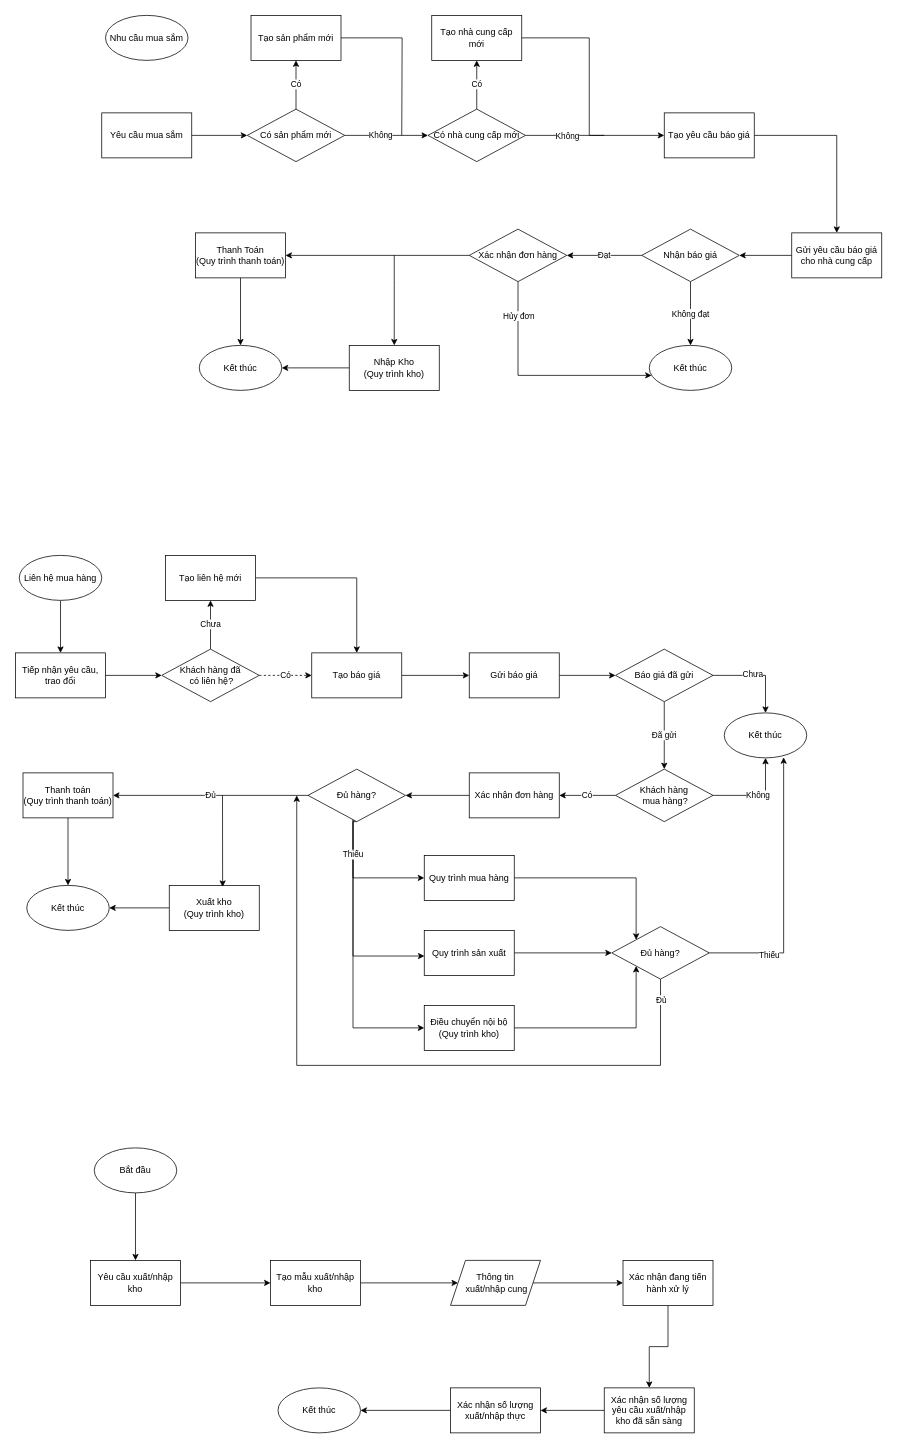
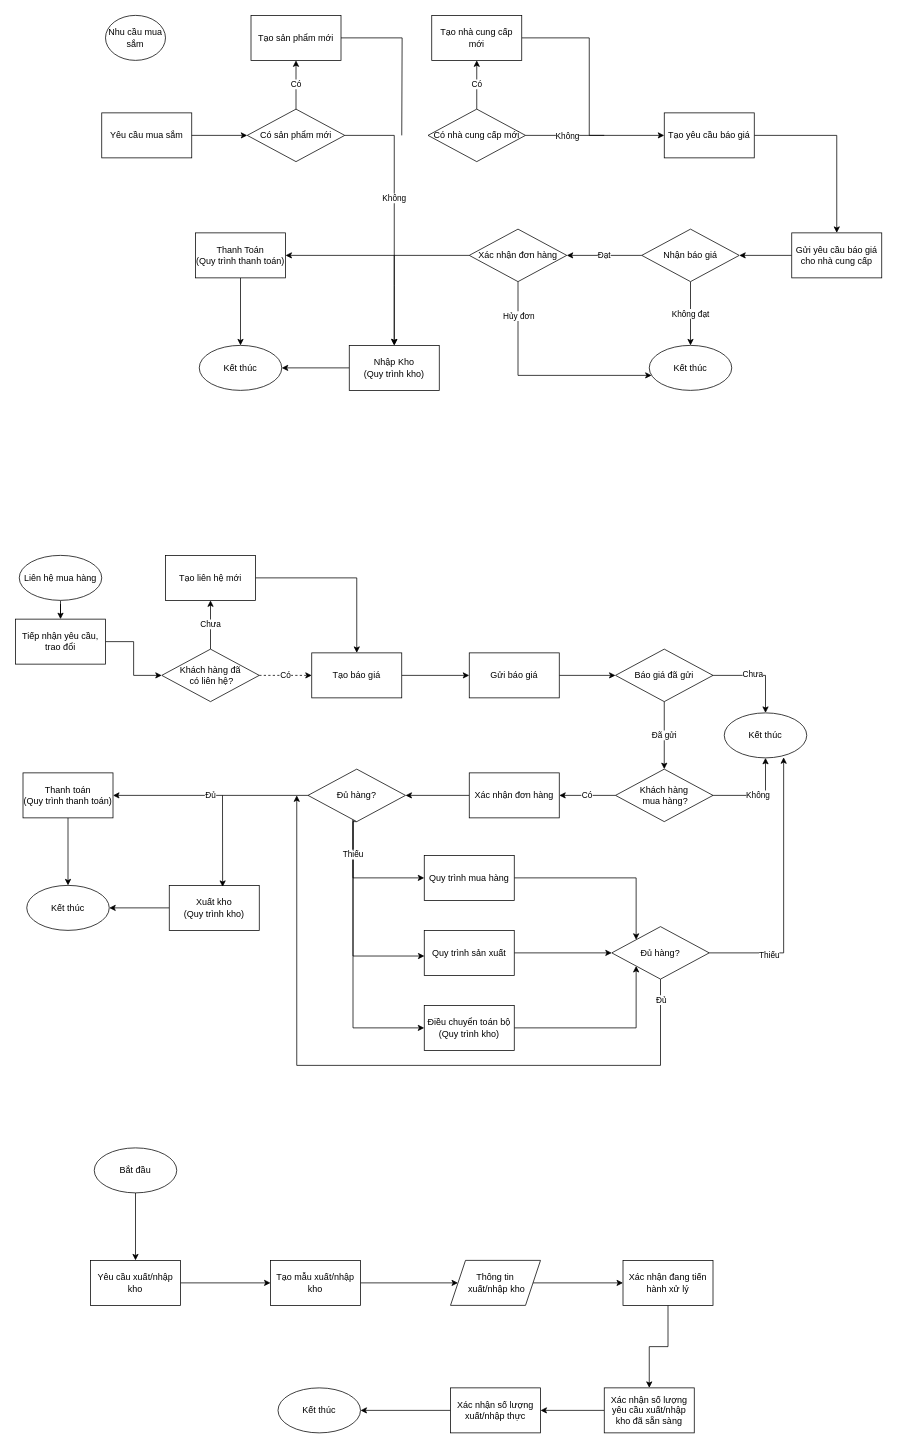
node "Nhu cầu mua sắm": size 83x45 -> 60x45
edge "Có sản phẩm mới" -> "Có nhà cung cấp mới": now "Có sản phẩm mới" -> "Nhập Kho (Quy trình kho)"
node "Tiếp nhận yêu cầu, trao đổi": moved (60, 675) -> (60, 642)
node "Điều chuyển nội bộ (Quy trình kho)": label "Điều chuyển nội bộ (Quy trình kho)" -> "Điều chuyển toán bộ (Quy trình kho)"
node "Thông tin xuất/nhập cung": label "Thông tin xuất/nhập cung" -> "Thông tin xuất/nhập kho"
